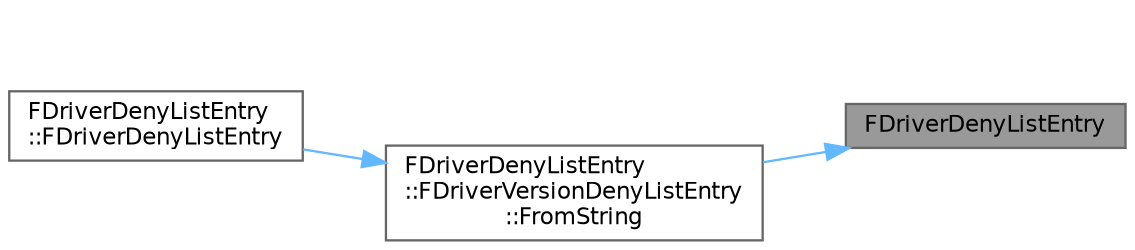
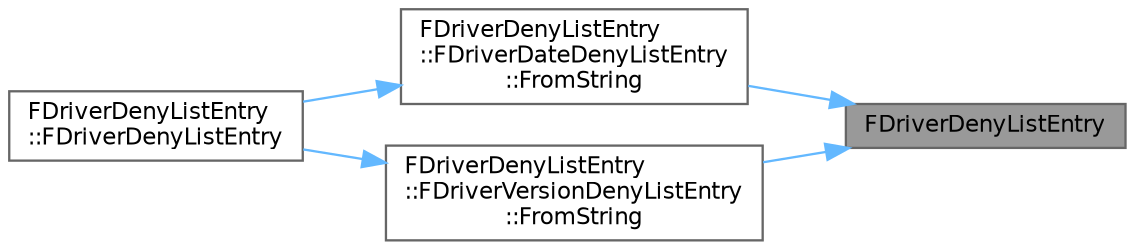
node "FDriverDenyListEntry ::FDriverDateDenyListEntry ::FromString": added
